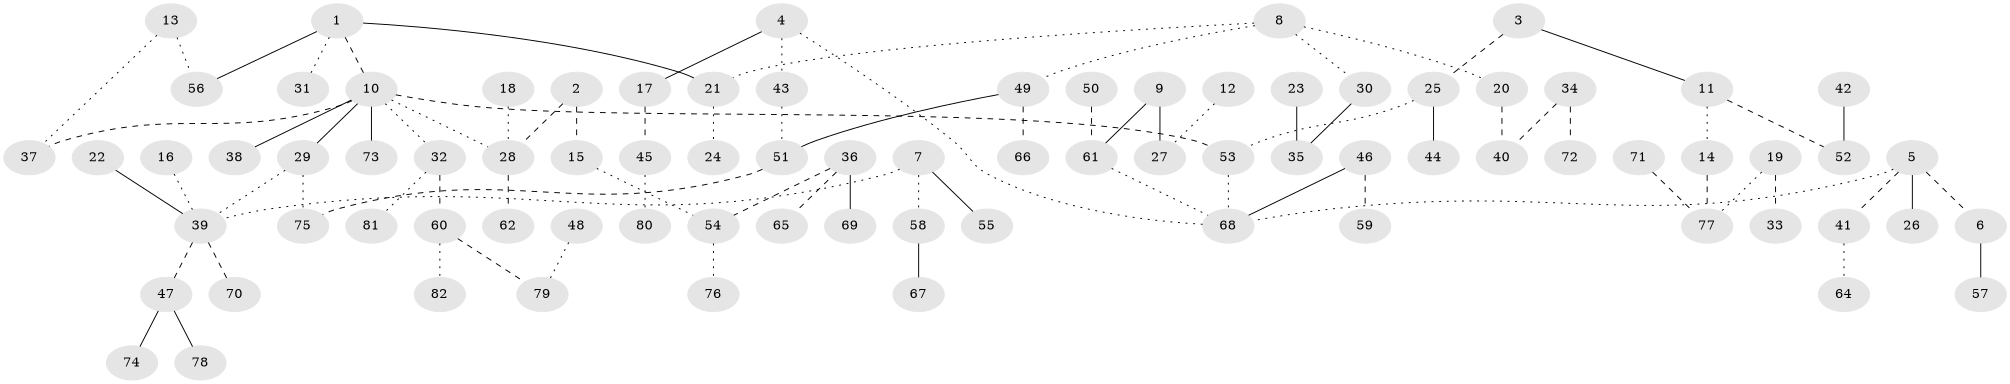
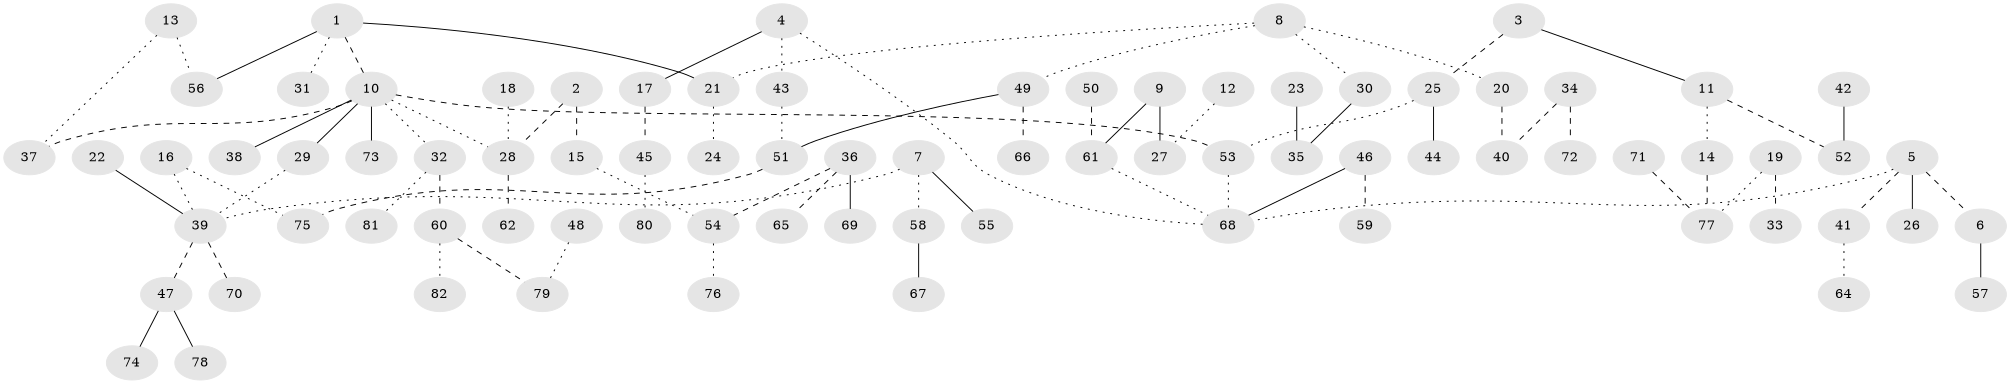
edge "29" -- "75": now "16" -- "75"
